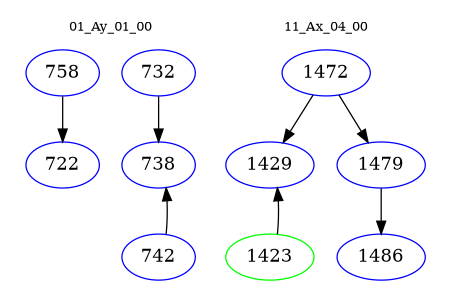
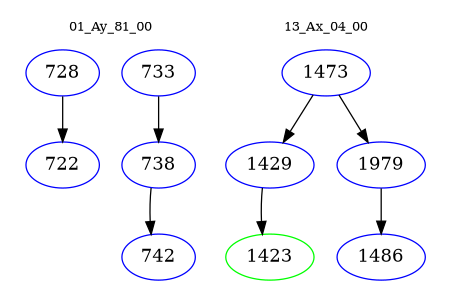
cluster "01_Ay_01_00": label "01_Ay_01_00" -> "01_Ay_81_00"
cluster "11_Ax_04_00": label "11_Ax_04_00" -> "13_Ax_04_00"
node "758": label "758" -> "728"
node "732": label "732" -> "733"
node "1472": label "1472" -> "1473"
node "1479": label "1479" -> "1979"
edge "742" -> "738": reversed
edge "1423" -> "1429": reversed
